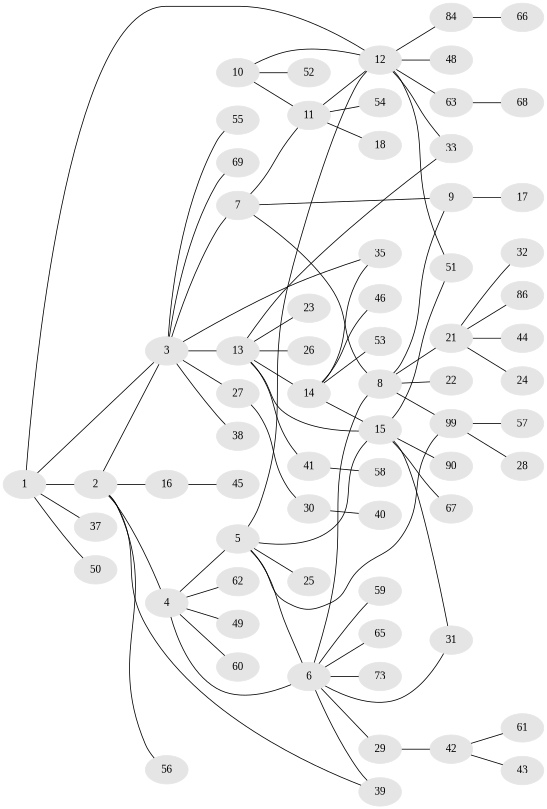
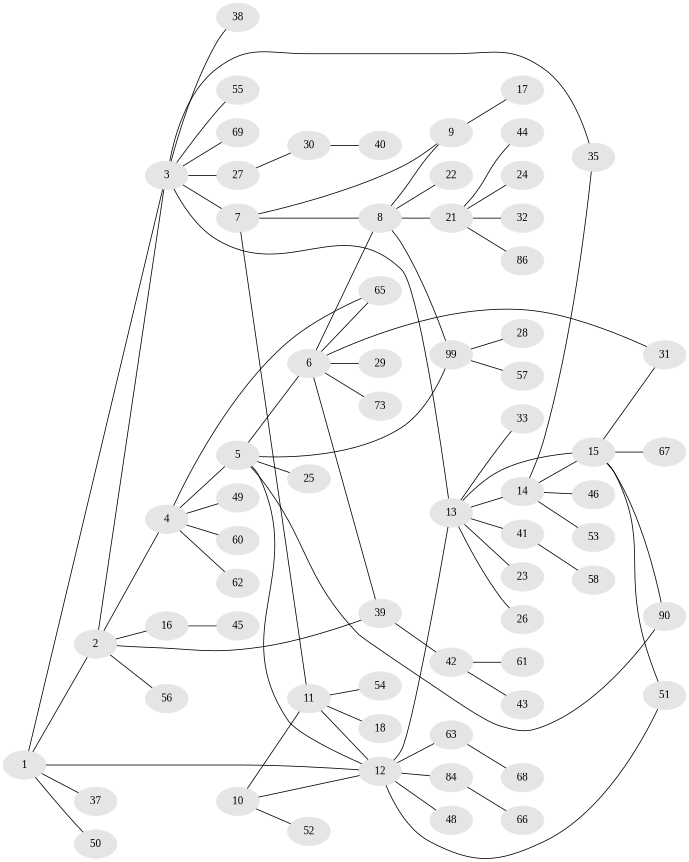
edge "12" -- "33": now "12" -- "13"
edge "15" -- "5": now "90" -- "5"
node "59": removed
edge "4" -- "6": now "4" -- "65"
edge "29" -- "42": now "39" -- "42"
